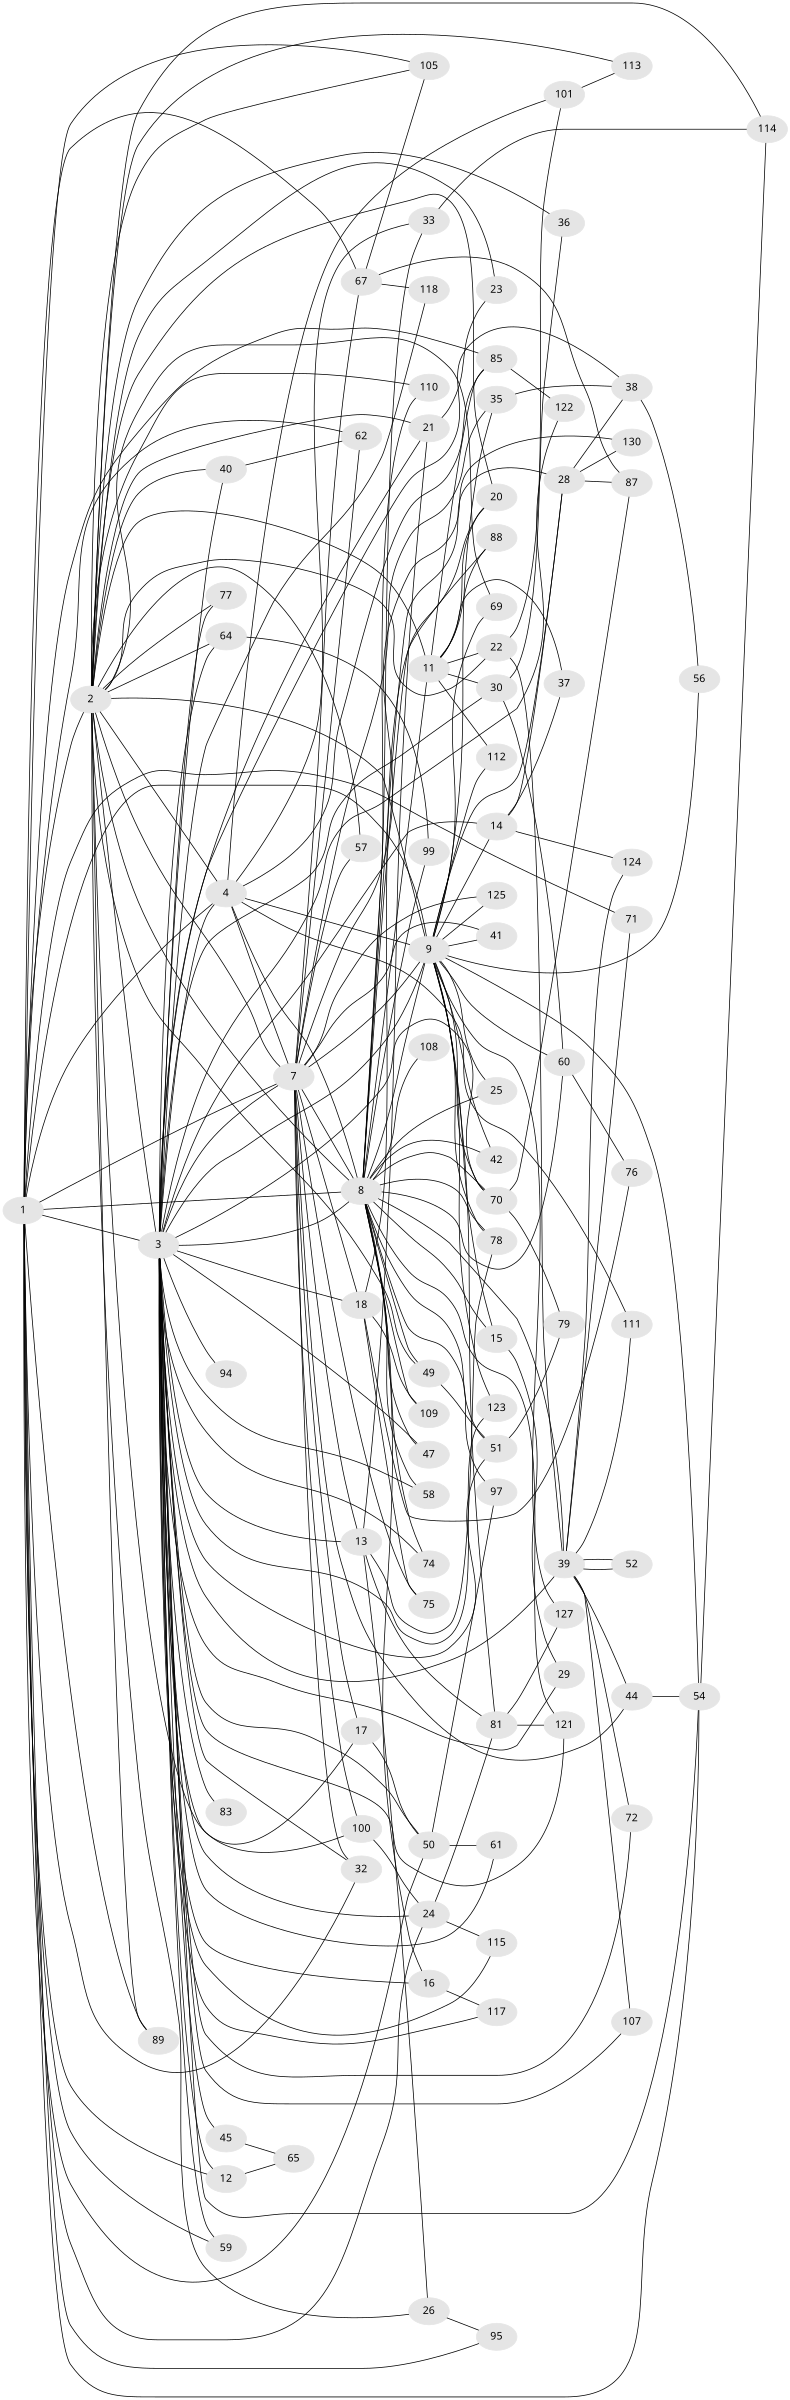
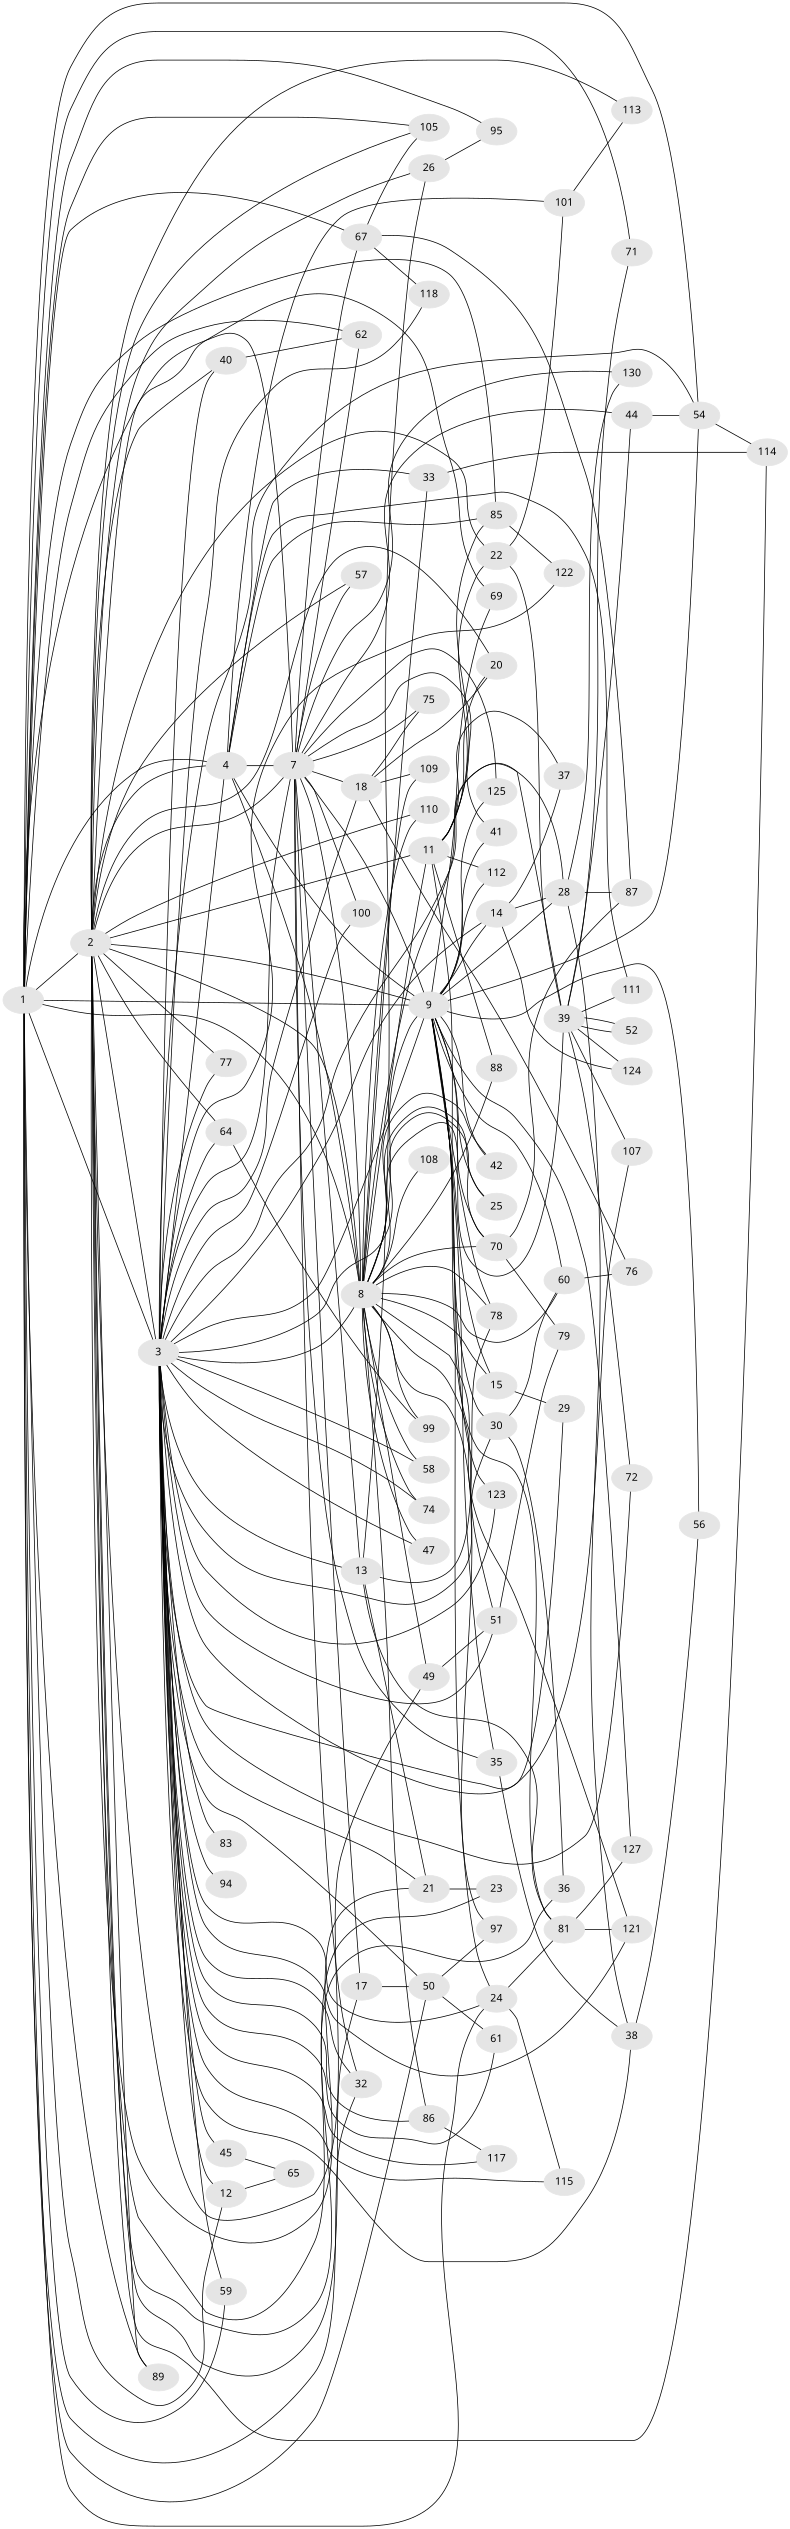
edge "100" -- "24": now "9" -- "24"
node "16": label "16" -> "86"
